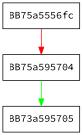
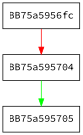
node "BB75a5556fc": label "BB75a5556fc" -> "BB75a5956fc"
node "BB73a595705": label "BB73a595705" -> "BB75a595705"
